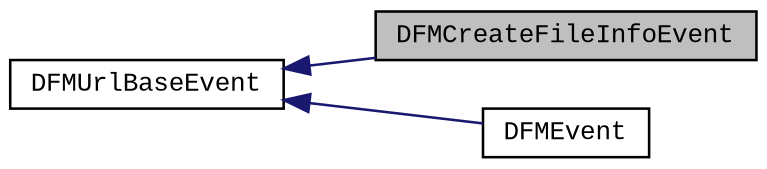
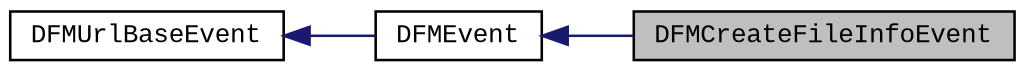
edge "DFMCreateFileInfoEvent" -> "DFMUrlBaseEvent": now "DFMCreateFileInfoEvent" -> "DFMEvent"
